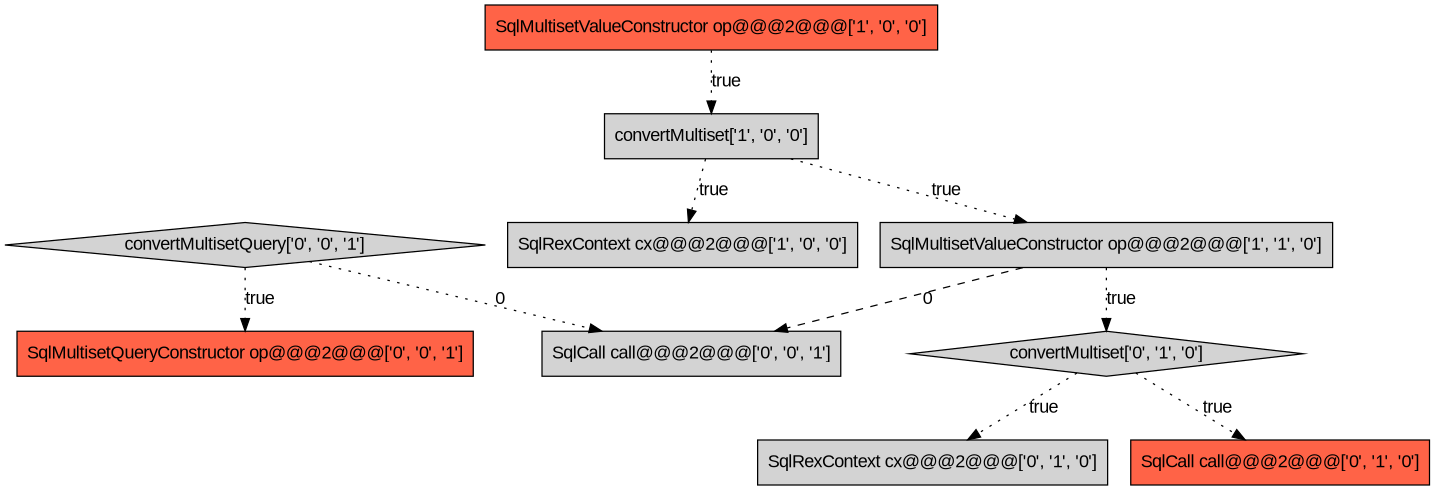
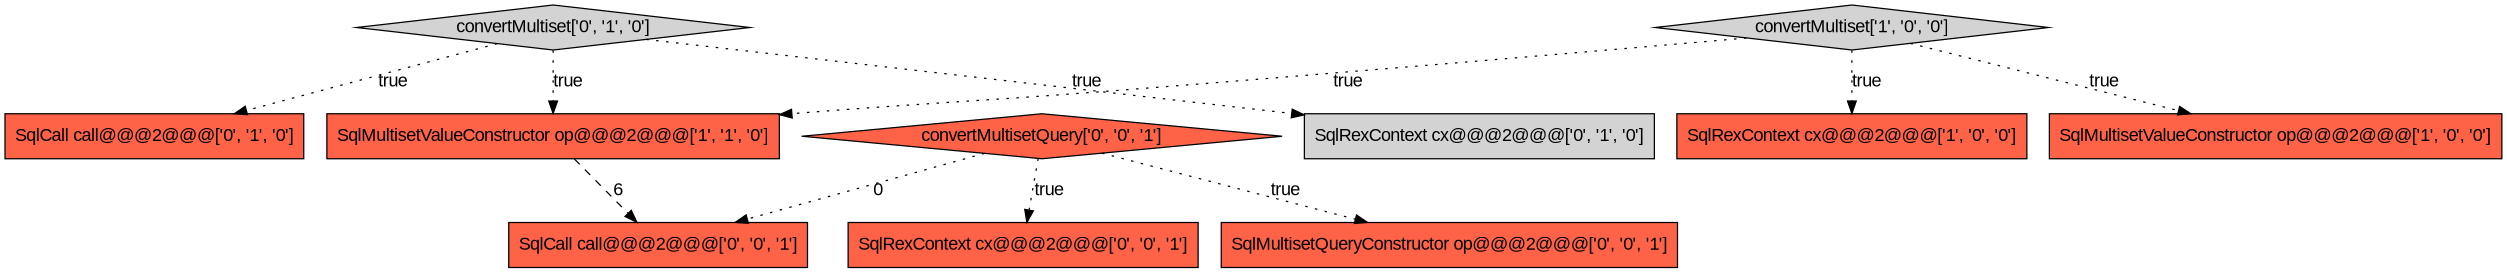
edge "SqlMultisetValueConstructor op@@@2@@@['1', '0', '0']" -> "convertMultiset['1', '0', '0']": reversed
node "convertMultiset['1', '0', '0']": shape box -> diamond
node "convertMultisetQuery['0', '0', '1']": fillcolor lightgray -> tomato
node "SqlRexContext cx@@@2@@@['1', '0', '0']": fillcolor lightgray -> tomato
node "SqlRexContext cx@@@2@@@['0', '0', '1']": added
node "SqlMultisetValueConstructor op@@@2@@@['1', '1', '0']": fillcolor lightgray -> tomato
edge "SqlMultisetValueConstructor op@@@2@@@['1', '1', '0']" -> "convertMultiset['0', '1', '0']": reversed
edge "SqlMultisetValueConstructor op@@@2@@@['1', '1', '0']" -> "SqlCall call@@@2@@@['0', '0', '1']": label "0" -> "6"
node "SqlCall call@@@2@@@['0', '0', '1']": fillcolor lightgray -> tomato
